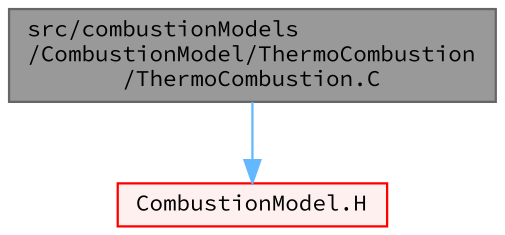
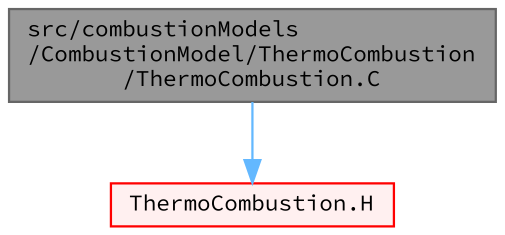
node "CombustionModel.H": label "CombustionModel.H" -> "ThermoCombustion.H"
